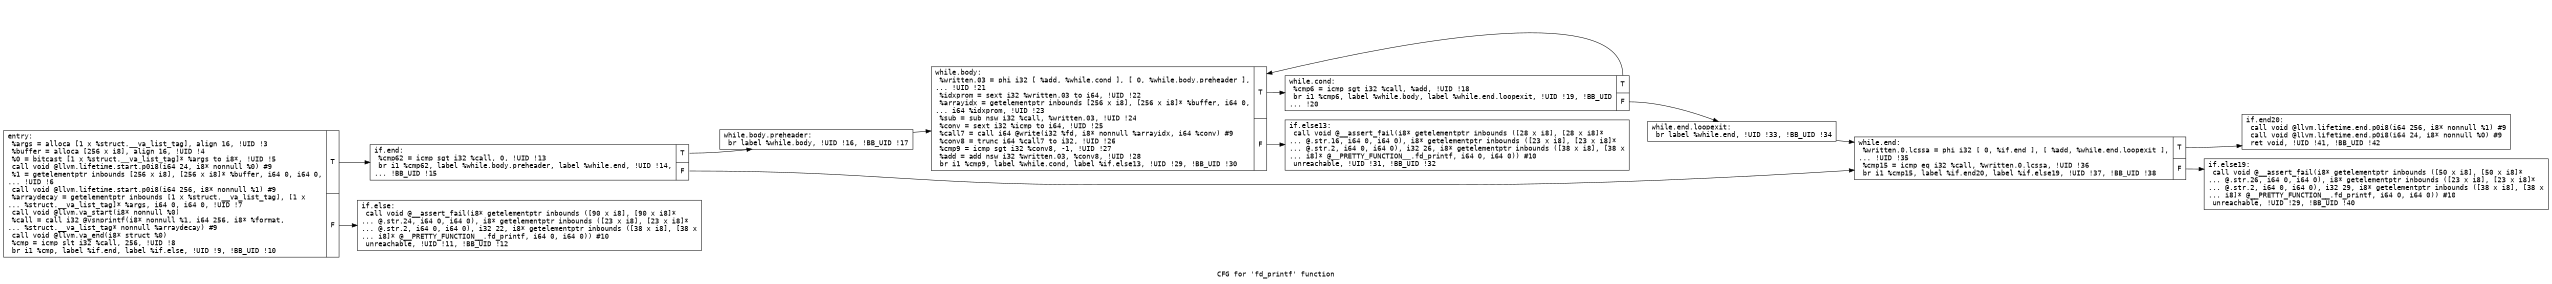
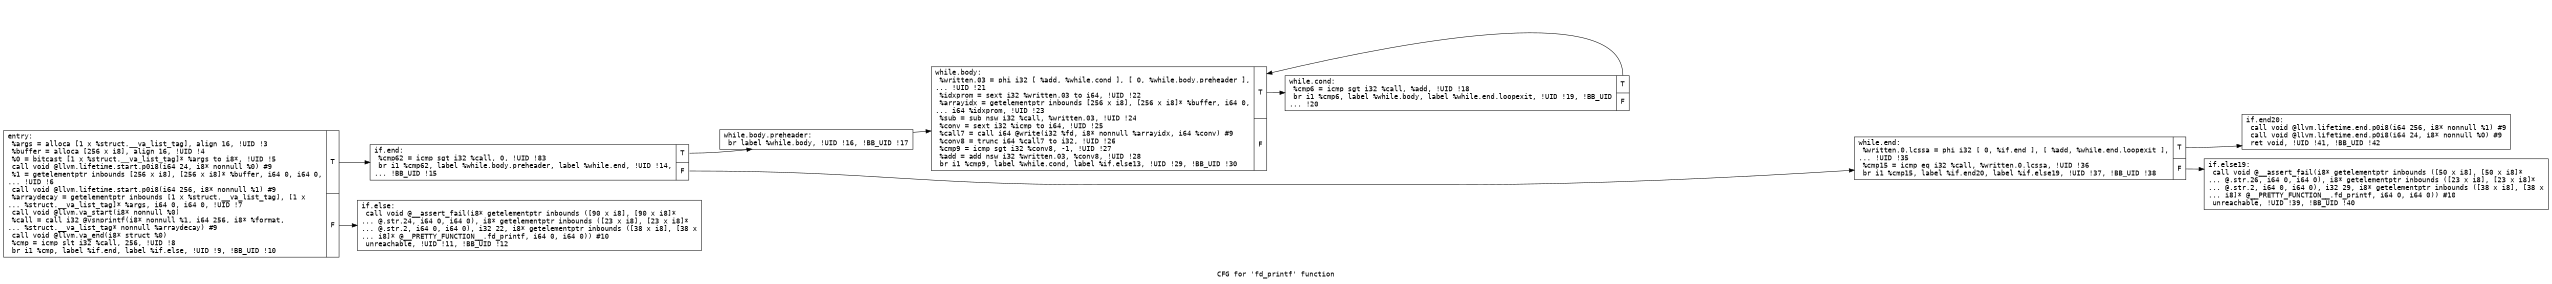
node "while.end.loopexit:": removed
node "if.else13:": removed
node "if.end:": text "%cmp62 = icmp sgt i32 %call, 0, !UID !13" -> "%cmp62 = icmp sgt i32 %call, 0, !UID !83"
node "if.else19:": text "unreachable, !UID !29, !BB_UID !40" -> "unreachable, !UID !39, !BB_UID !40"
